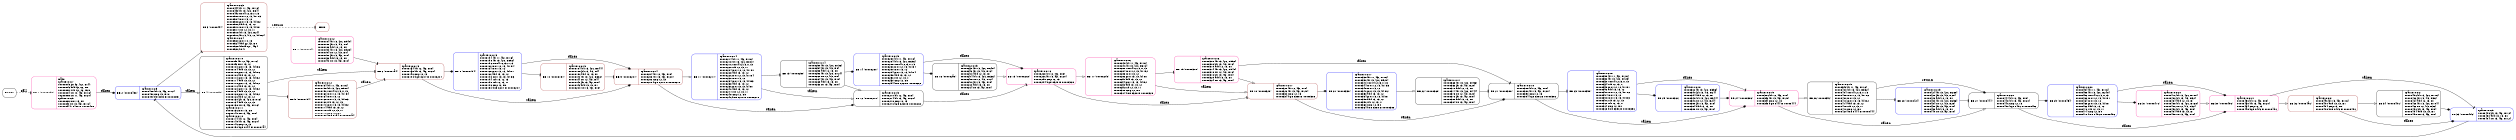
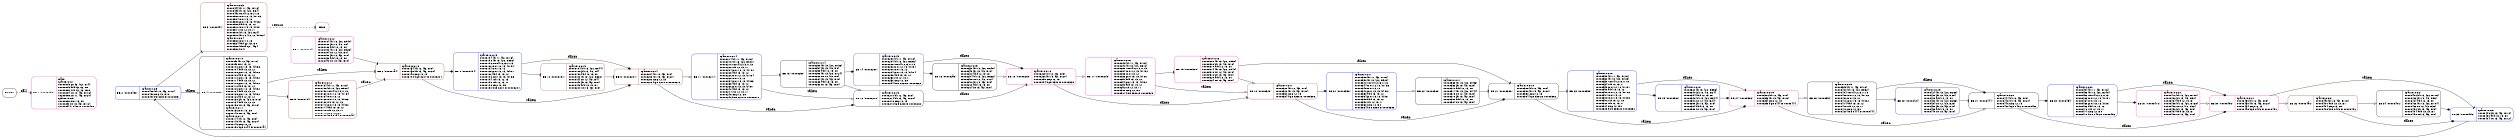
edge "BB 26 (000083fc)" -> "BB 27 (00008444)": label "return" -> "taken"
edge "BB 1 (000080d8)" -> "BB 2 (000084e8)": removed, label "taken"
